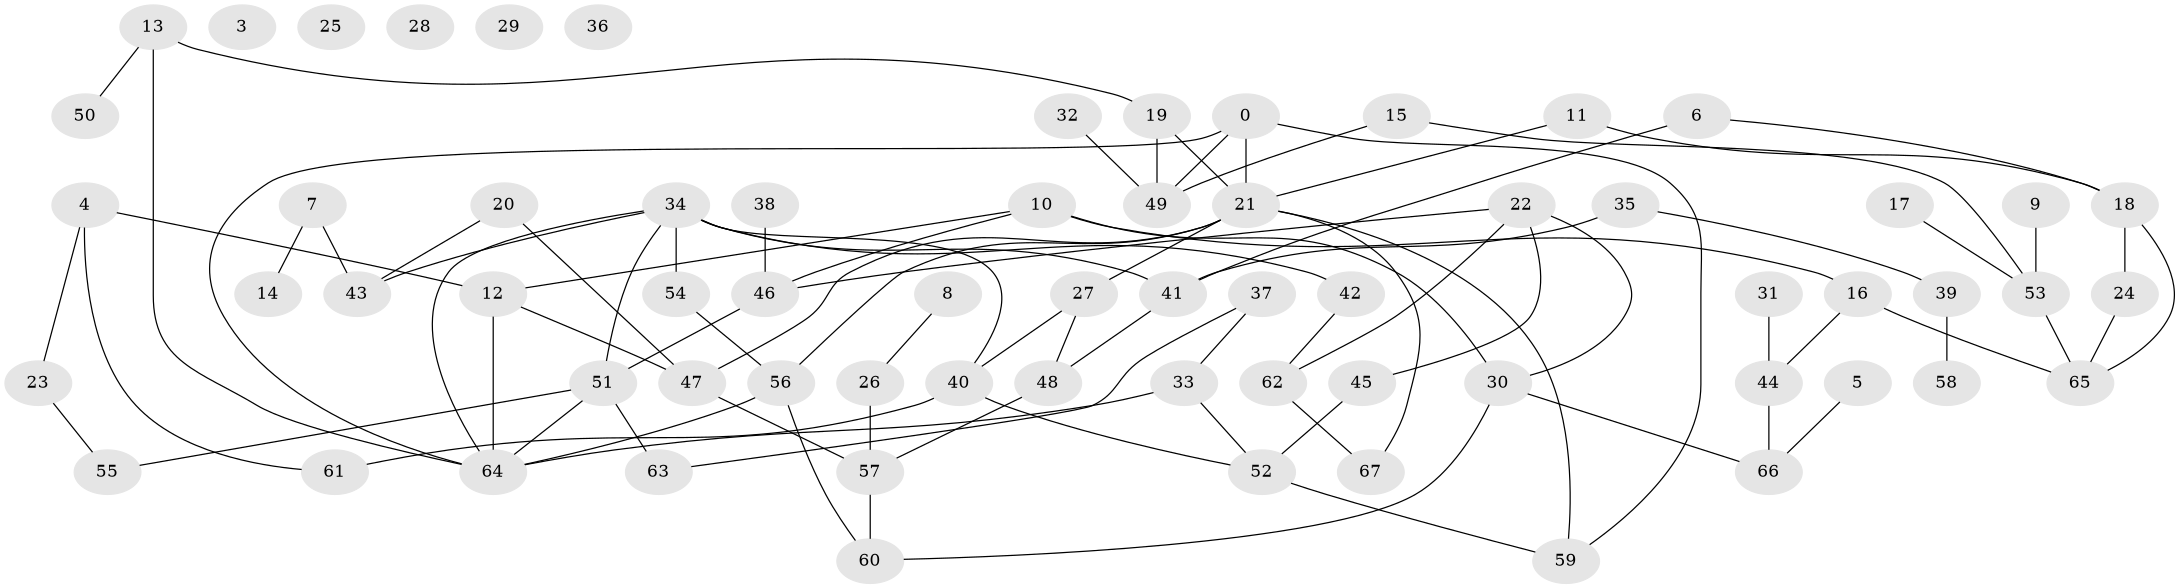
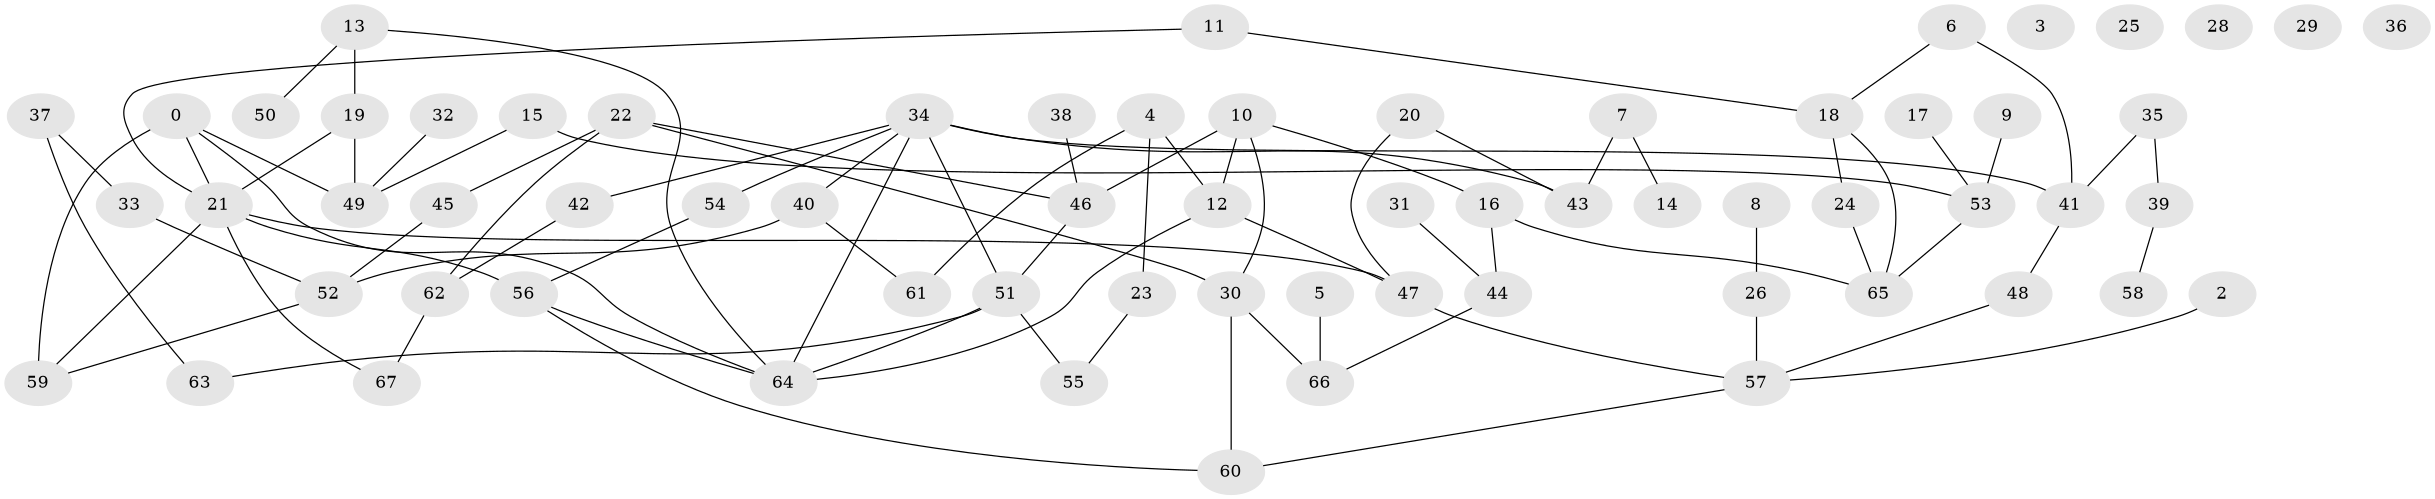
node "27": removed
node "2": added
edge "33" -- "64": removed
